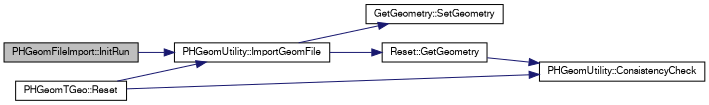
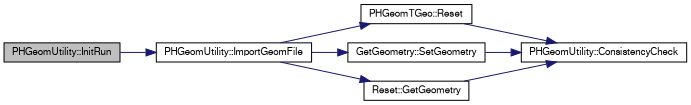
node "PHGeomFileImport::InitRun": label "PHGeomFileImport::InitRun" -> "PHGeomUtility::InitRun"
edge "GetGeometry::SetGeometry" -> "PHGeomUtility::ConsistencyCheck": added
edge "PHGeomTGeo::Reset" -> "PHGeomUtility::ImportGeomFile": reversed
